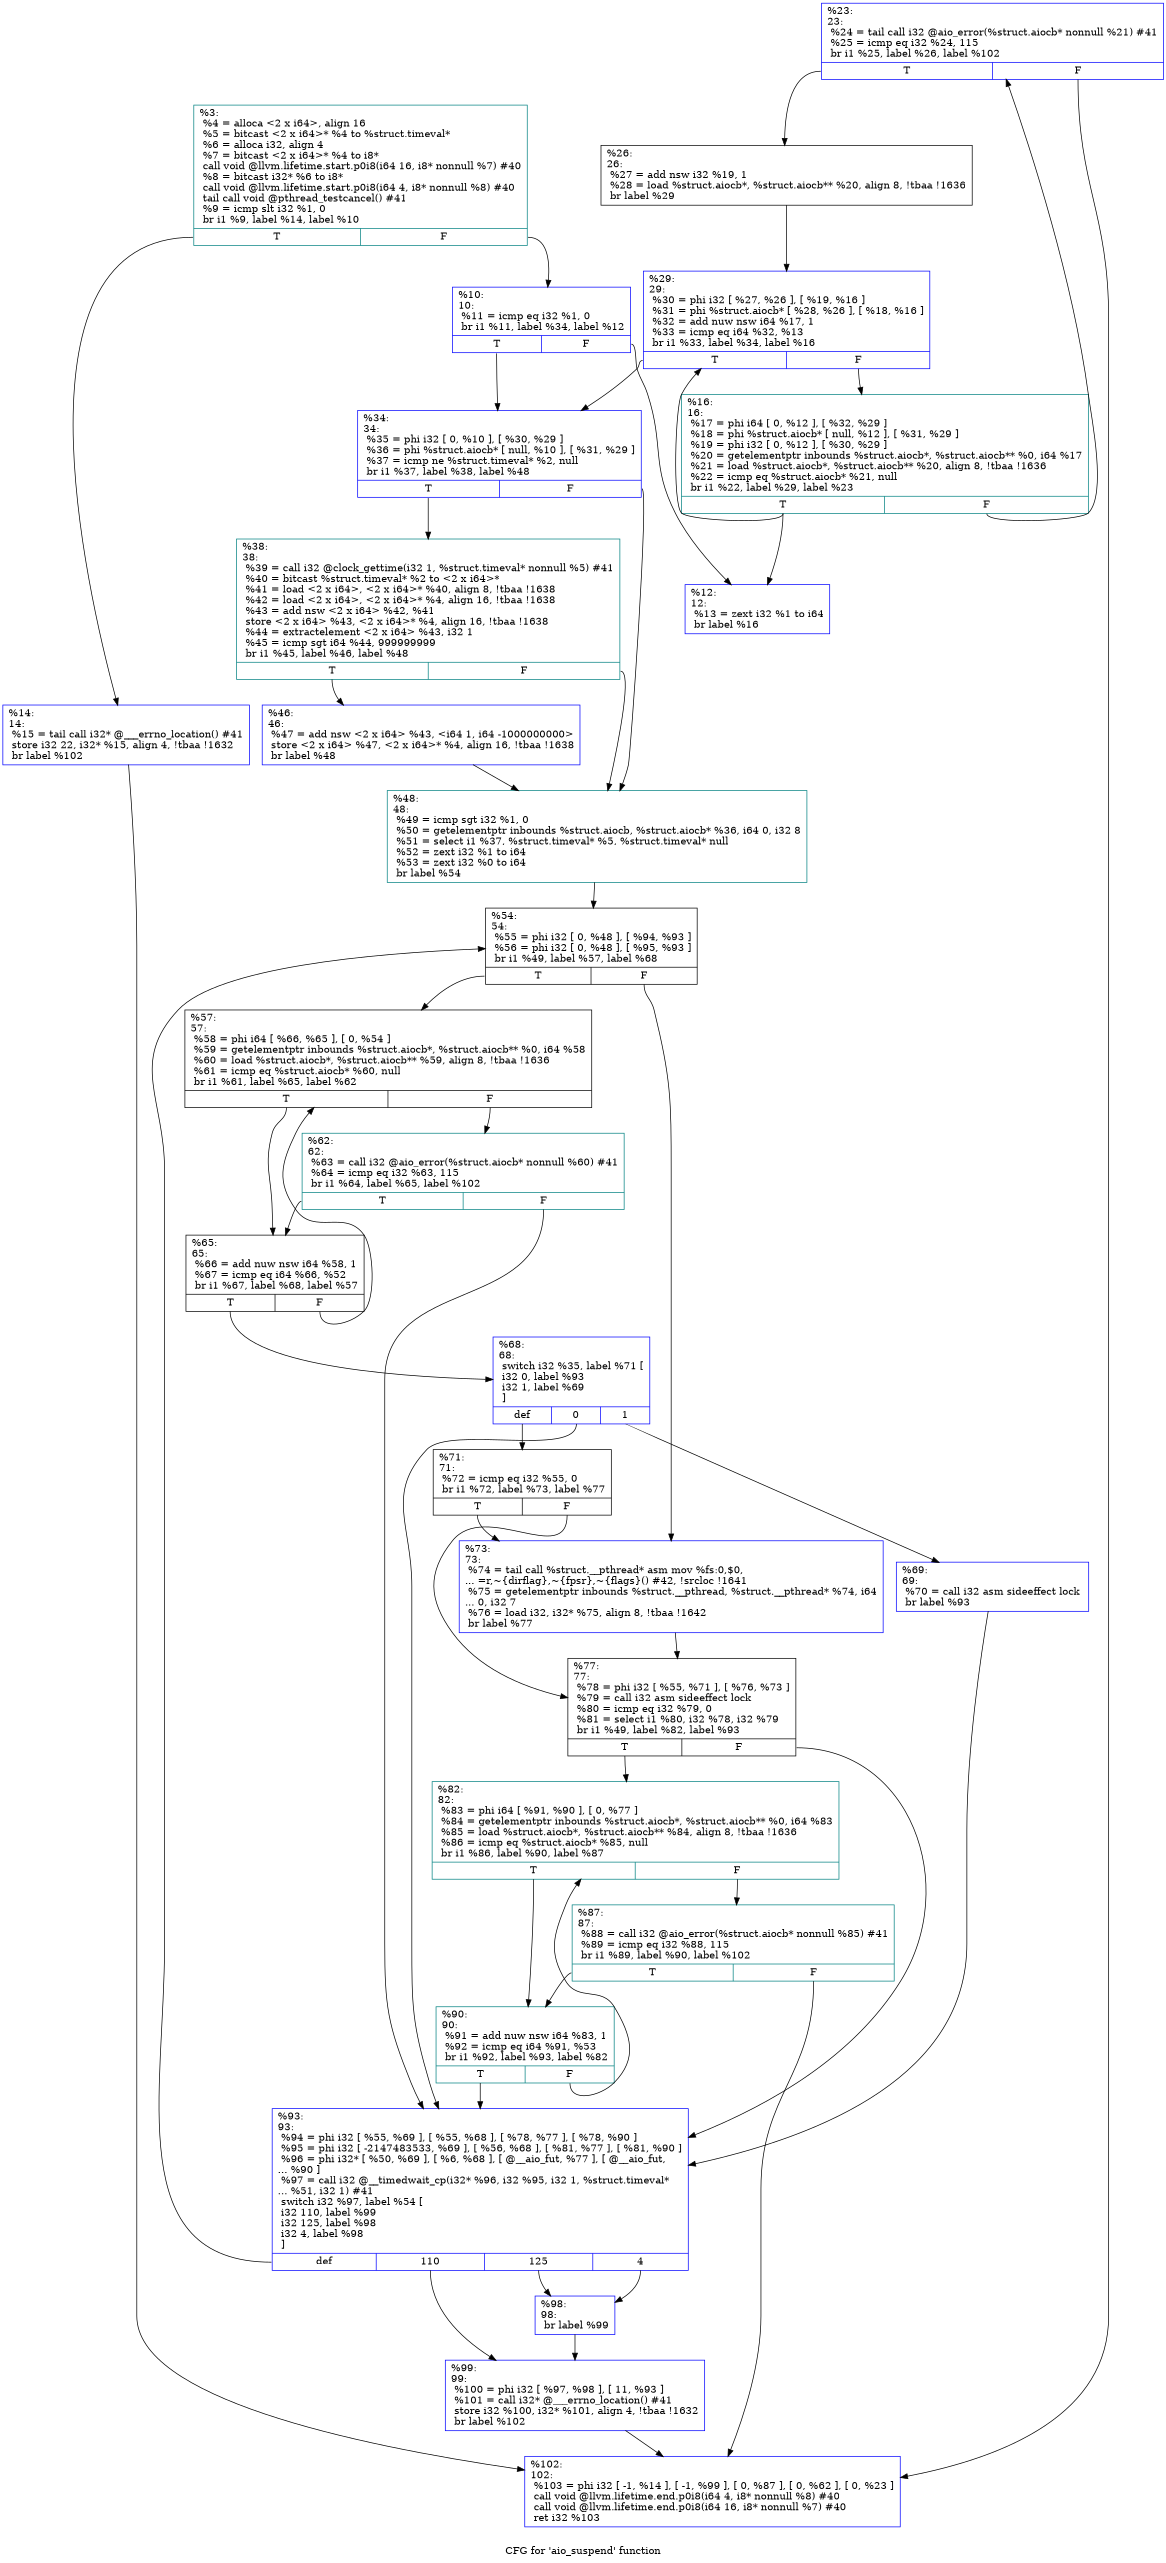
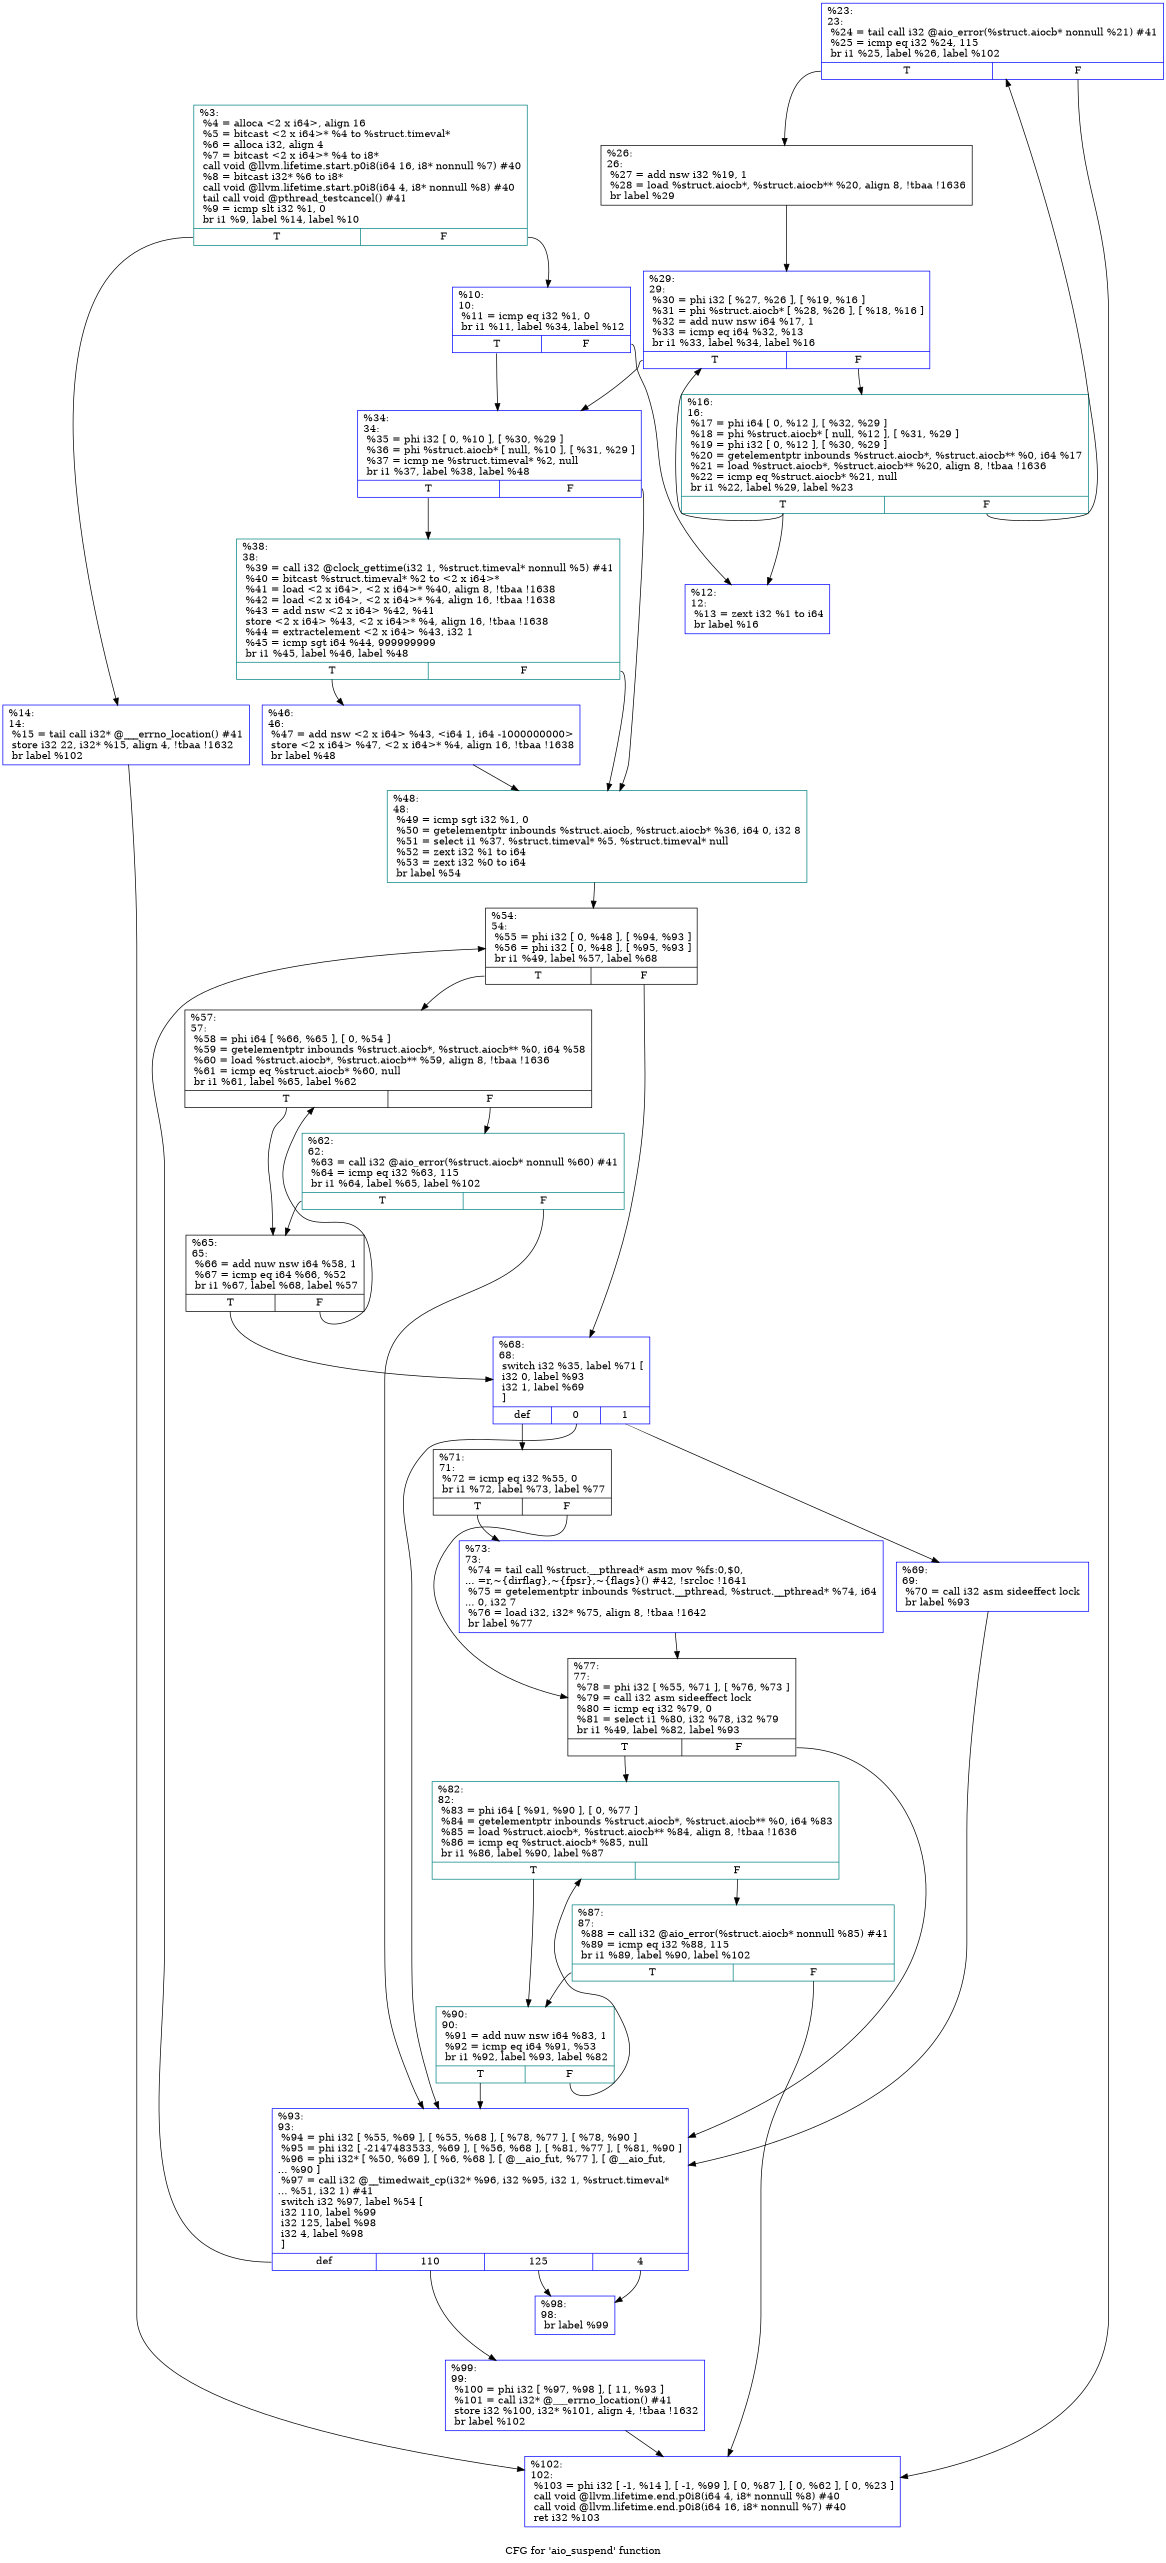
edge "%54:" -> "%73:": now "%54:" -> "%68:"
edge "%98:" -> "%99:": removed
